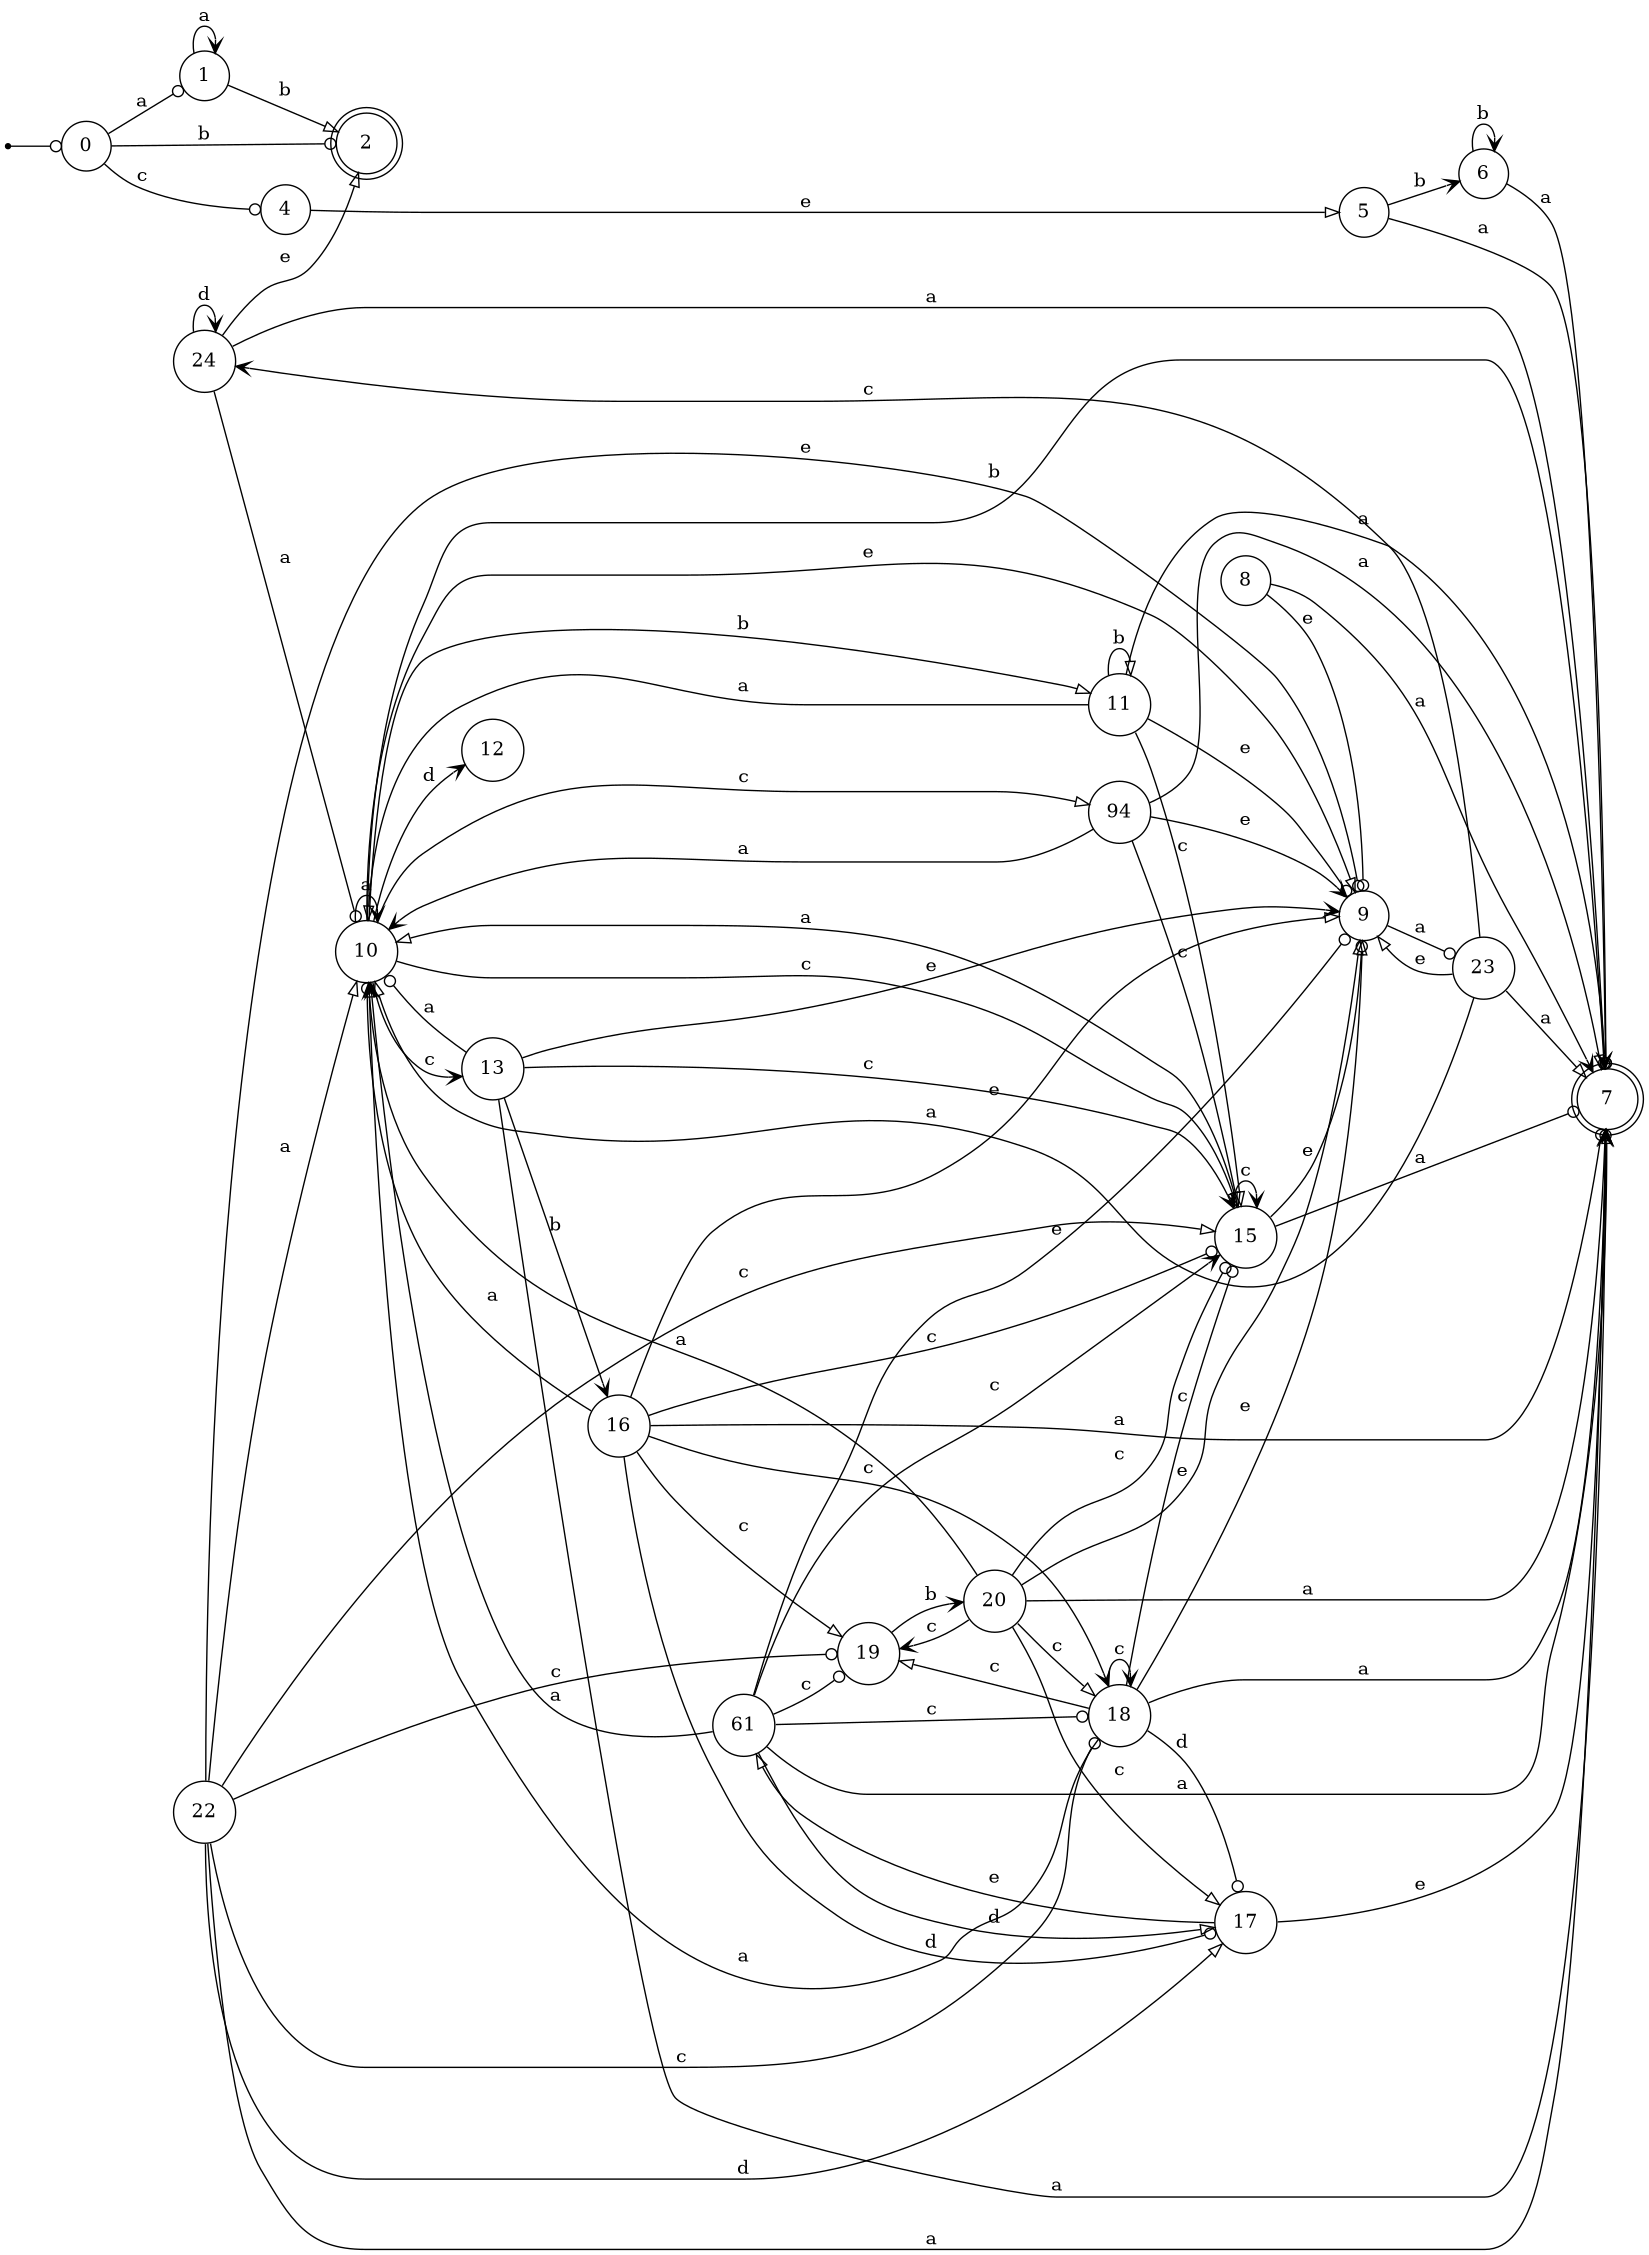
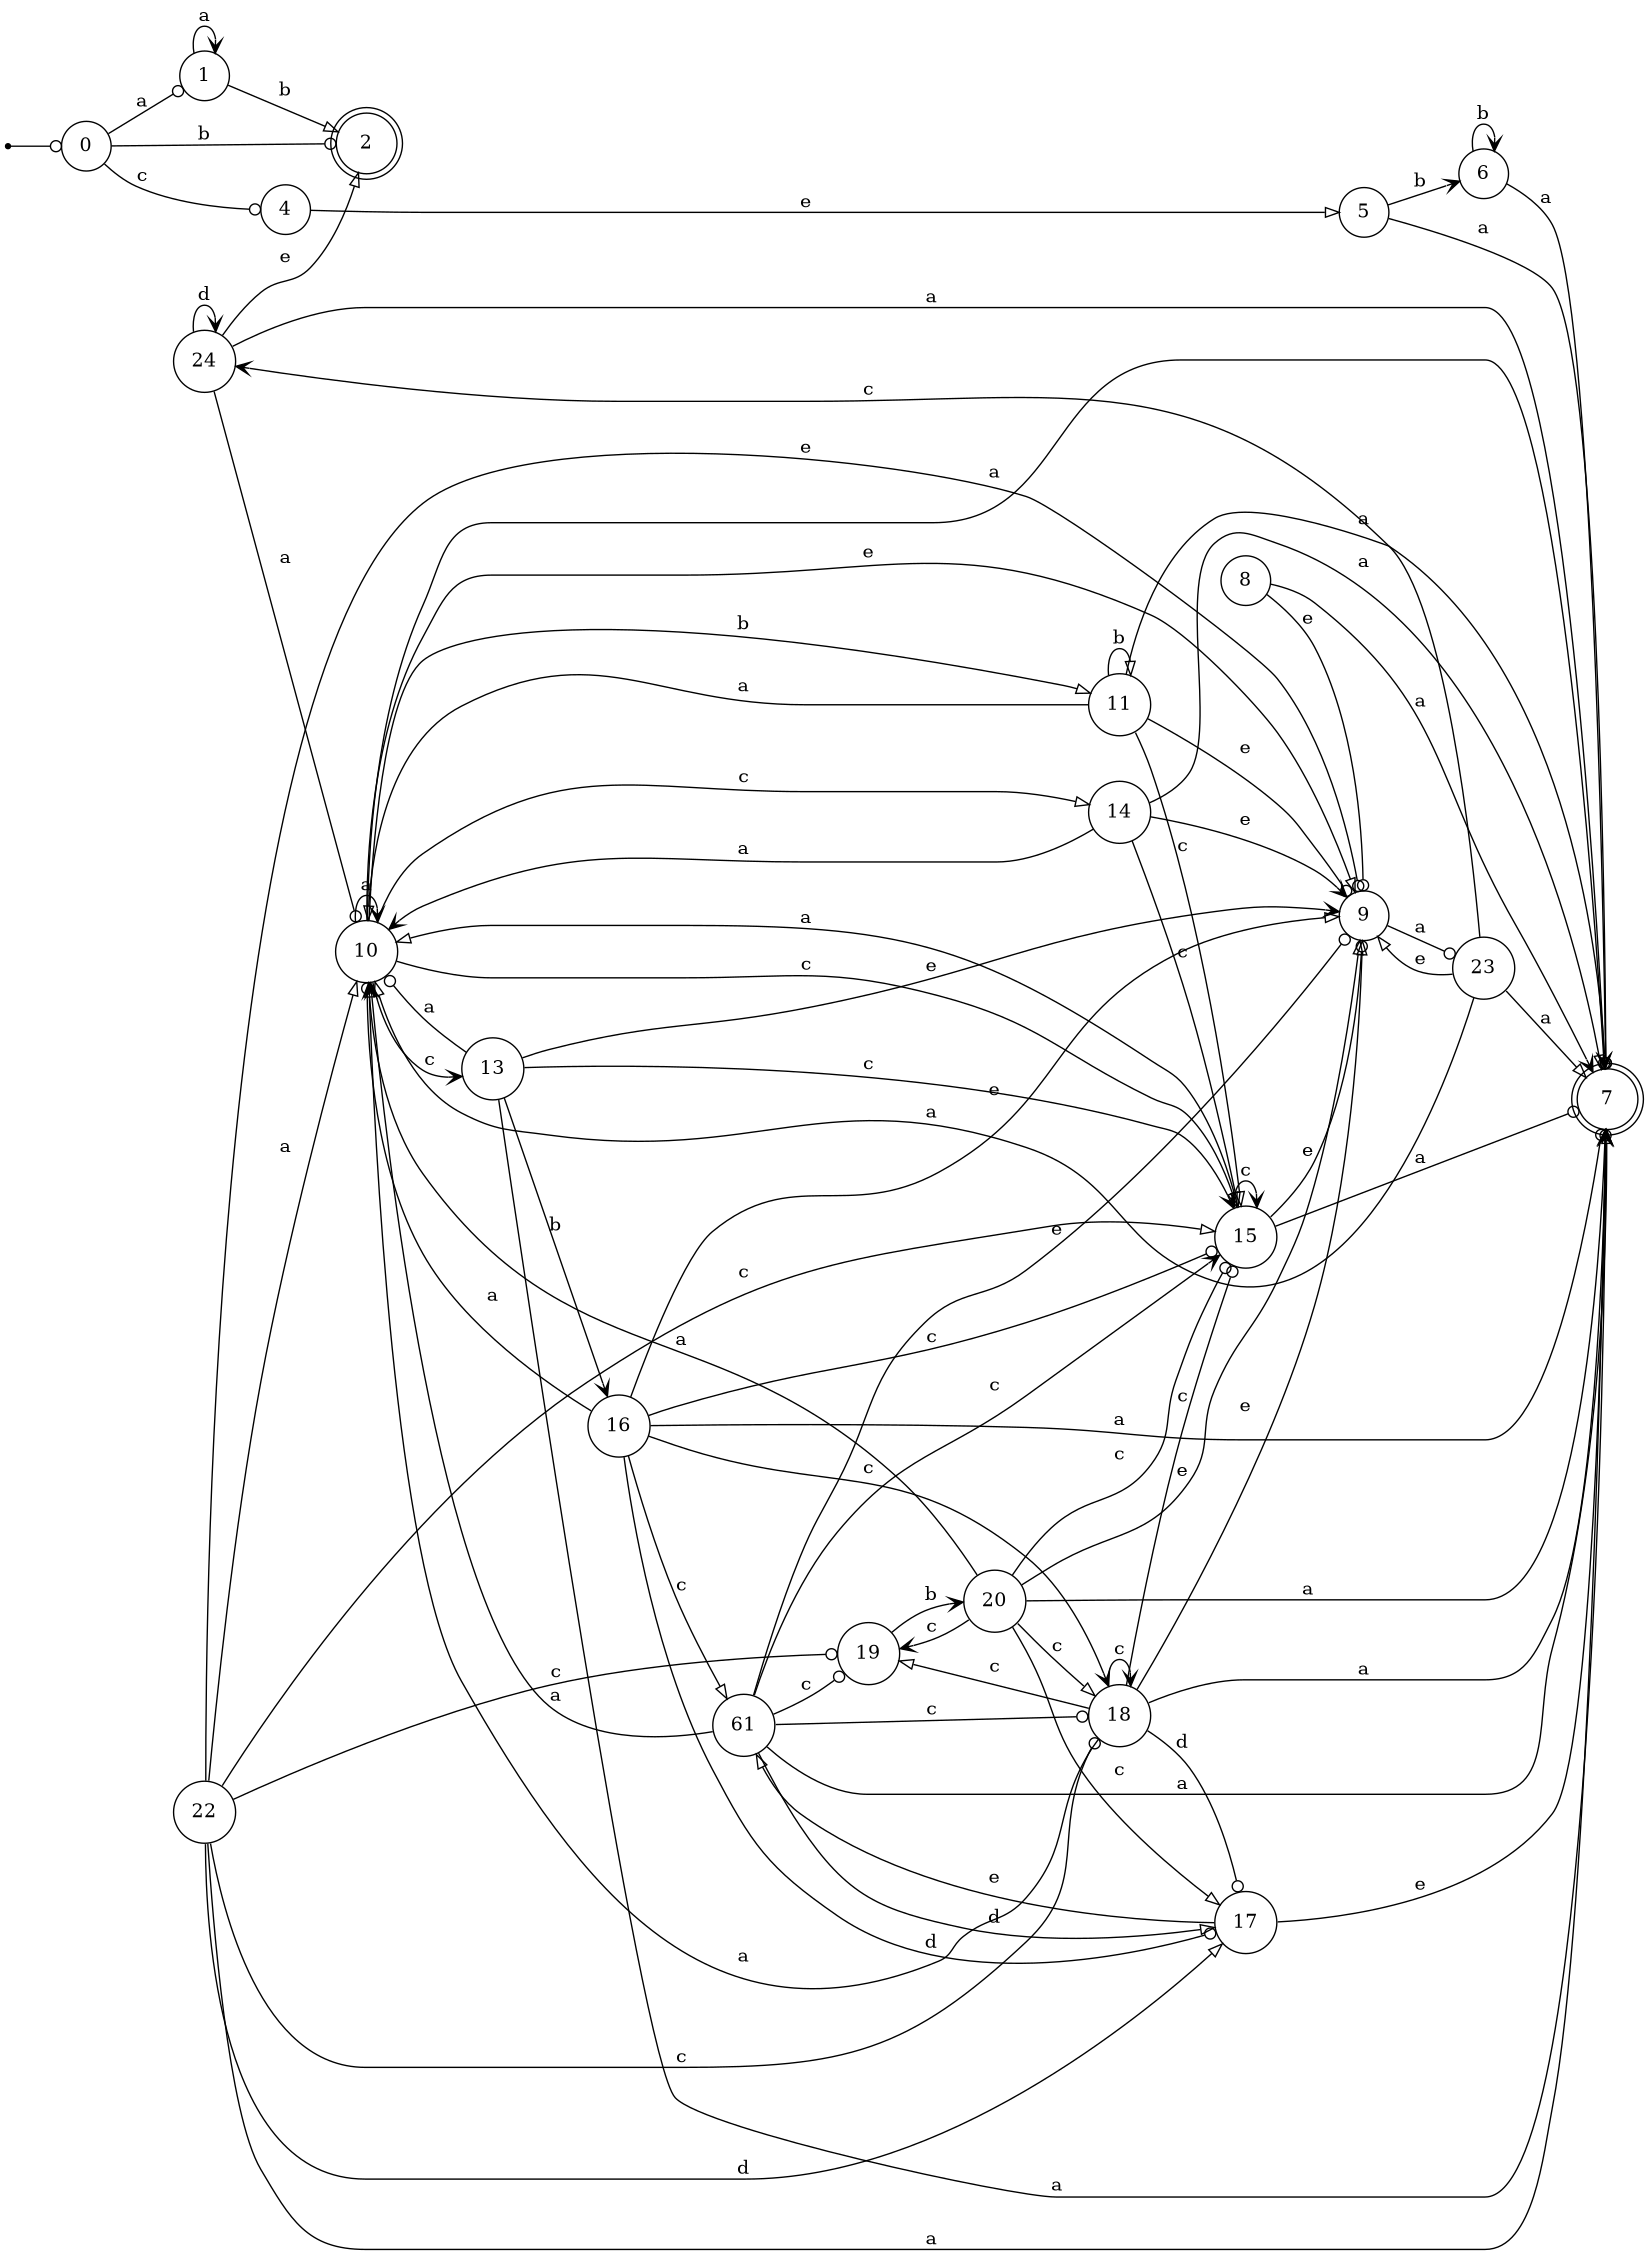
edge "10" -> "7": label "b" -> "a"
node "12": removed
node "94": label "94" -> "14"
edge "16" -> "19": now "16" -> "61"
